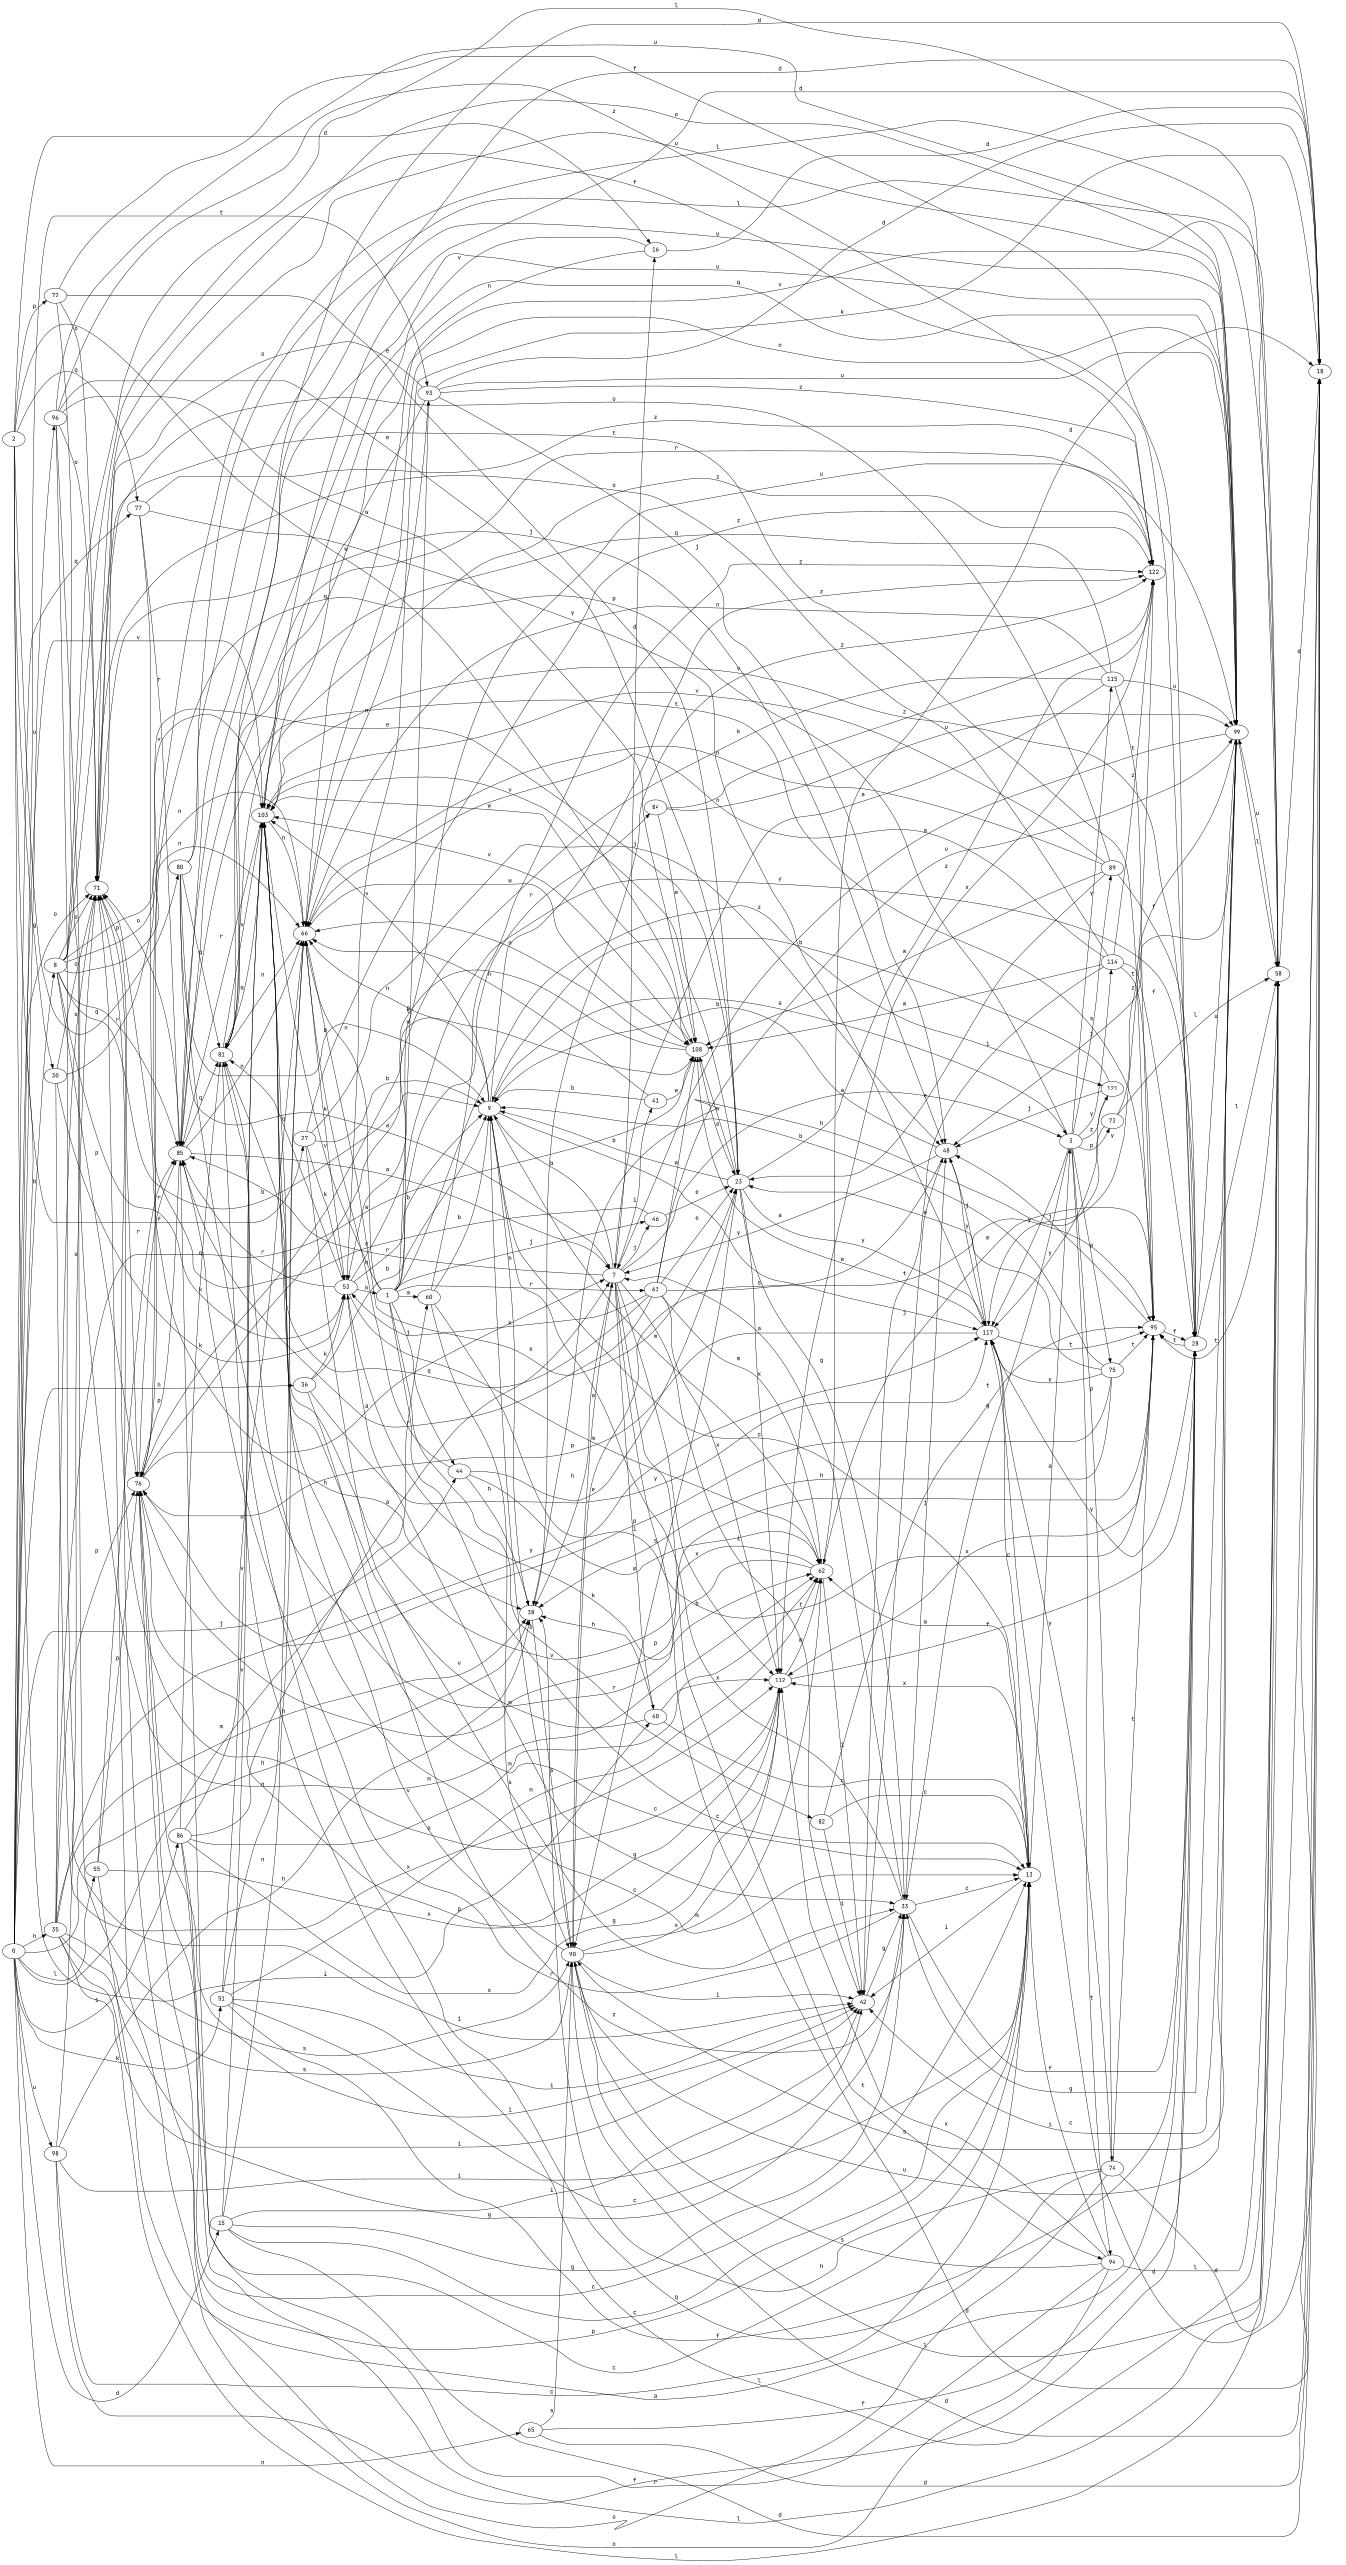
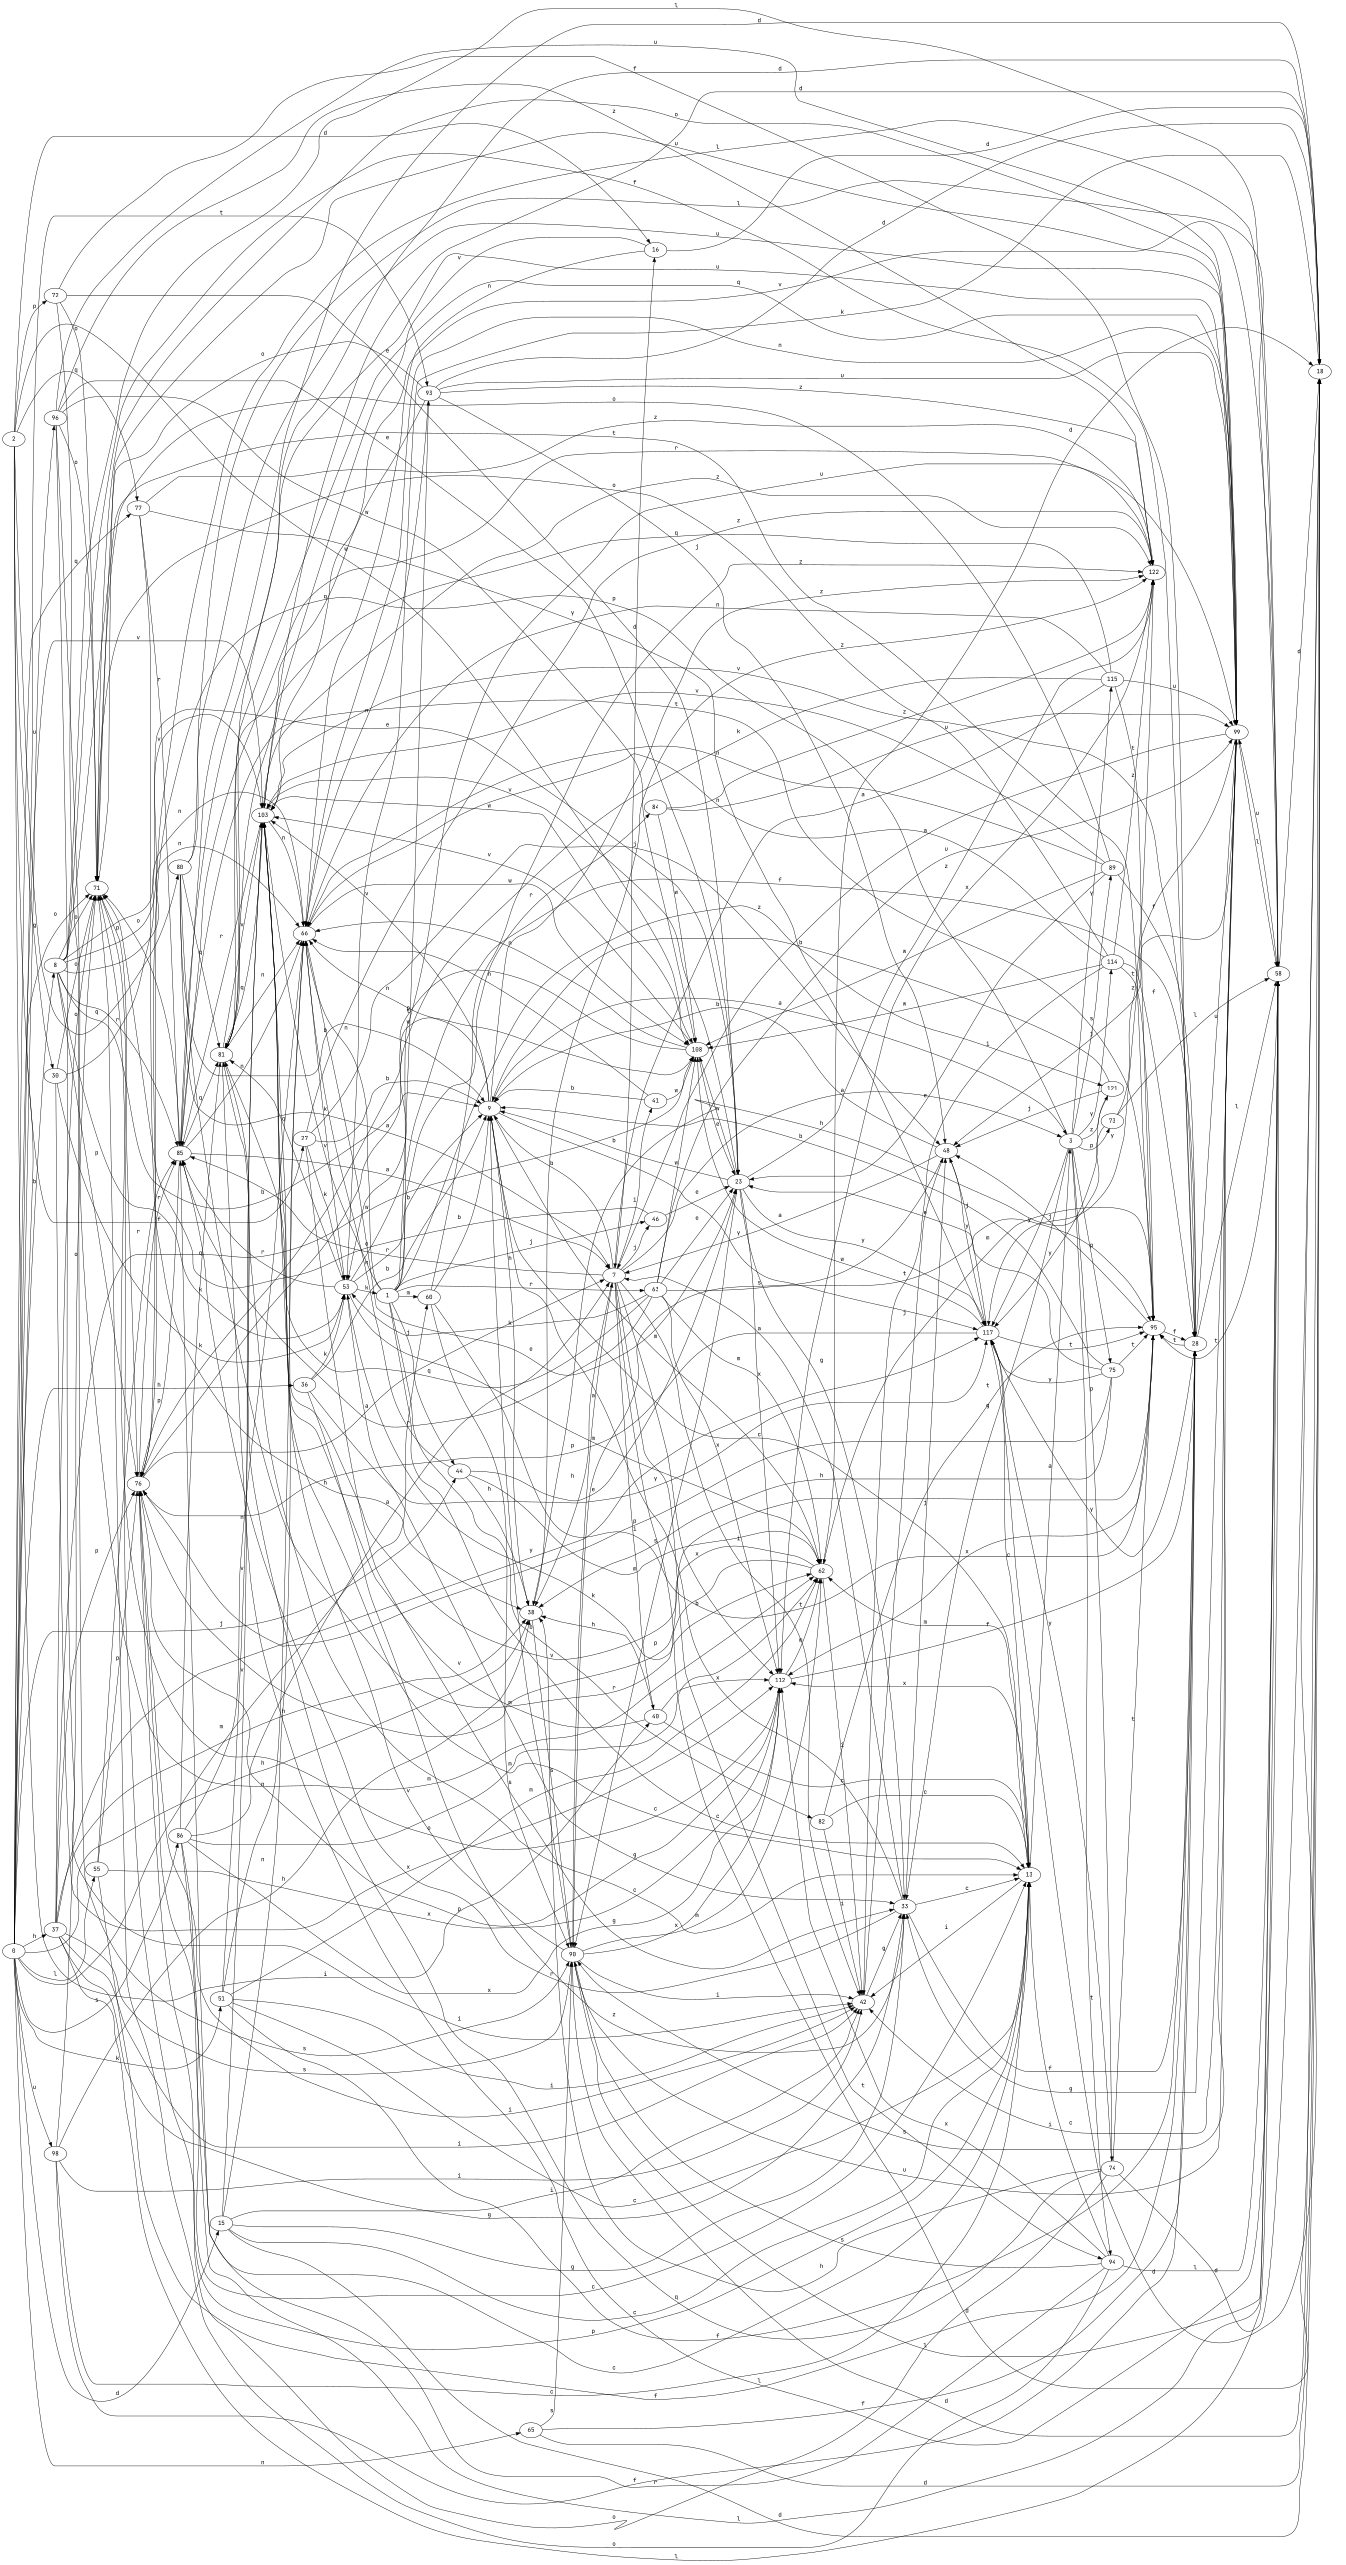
edge "71" -> "48": removed, label "j"
node "35": label "35" -> "37"
edge "55" -> "28": label "a" -> "f"
